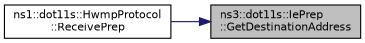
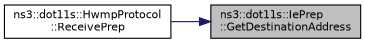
node "ns1::dot11s::HwmpProtocol ::ReceivePrep": label "ns1::dot11s::HwmpProtocol ::ReceivePrep" -> "ns3::dot11s::HwmpProtocol ::ReceivePrep"
